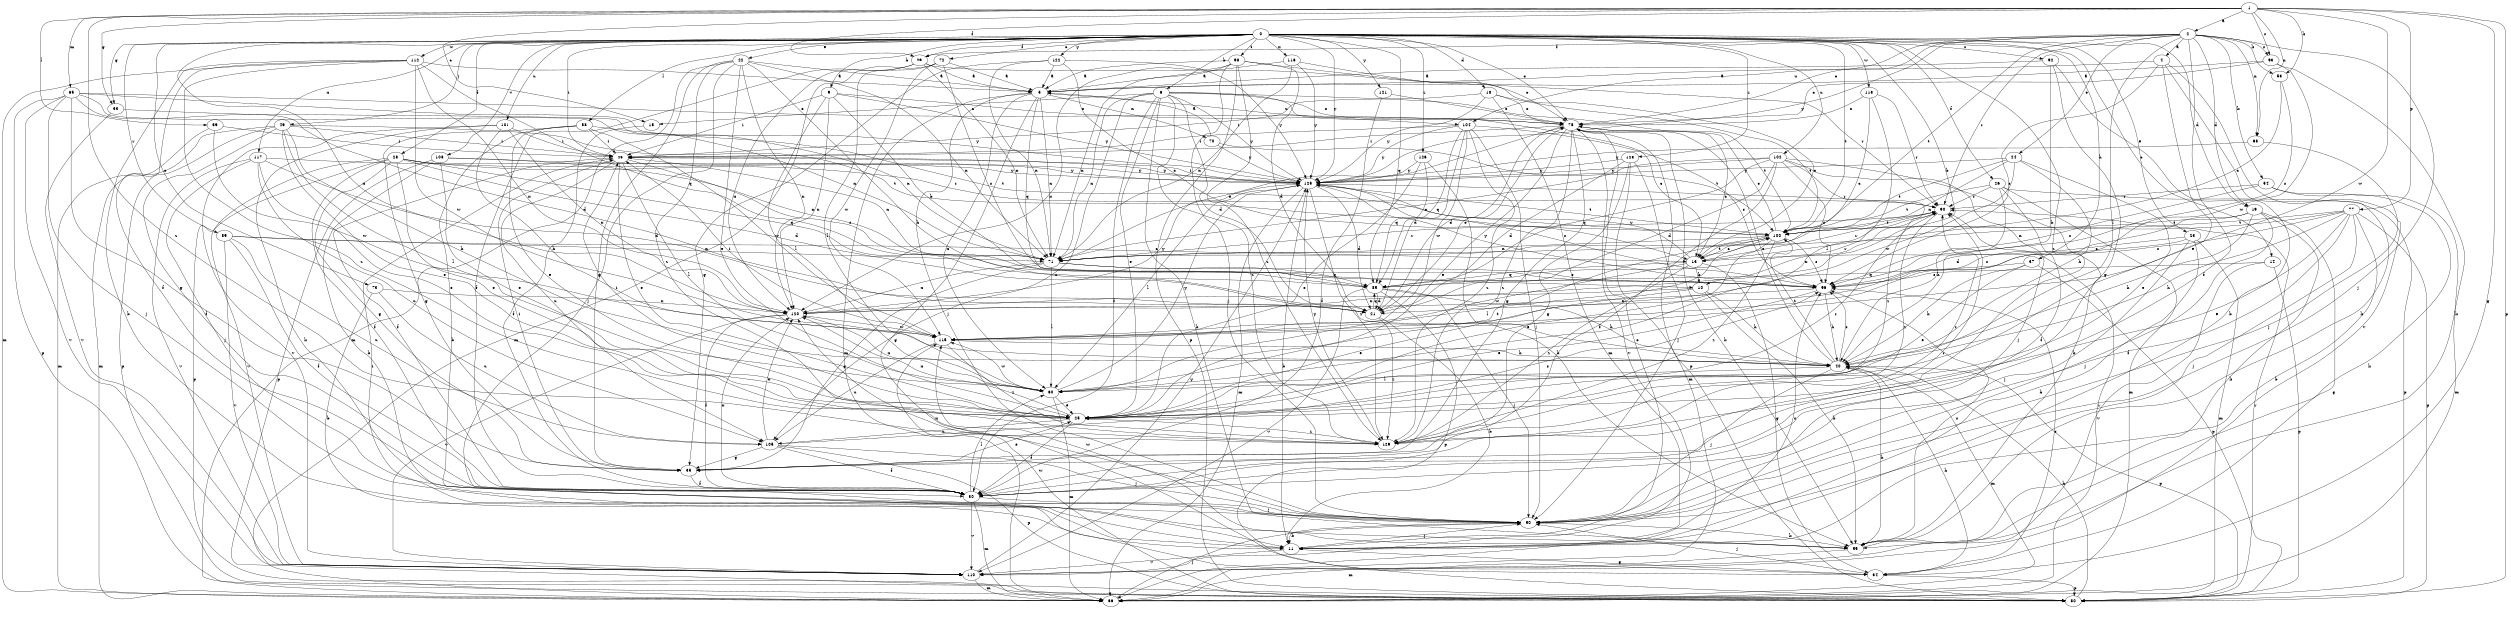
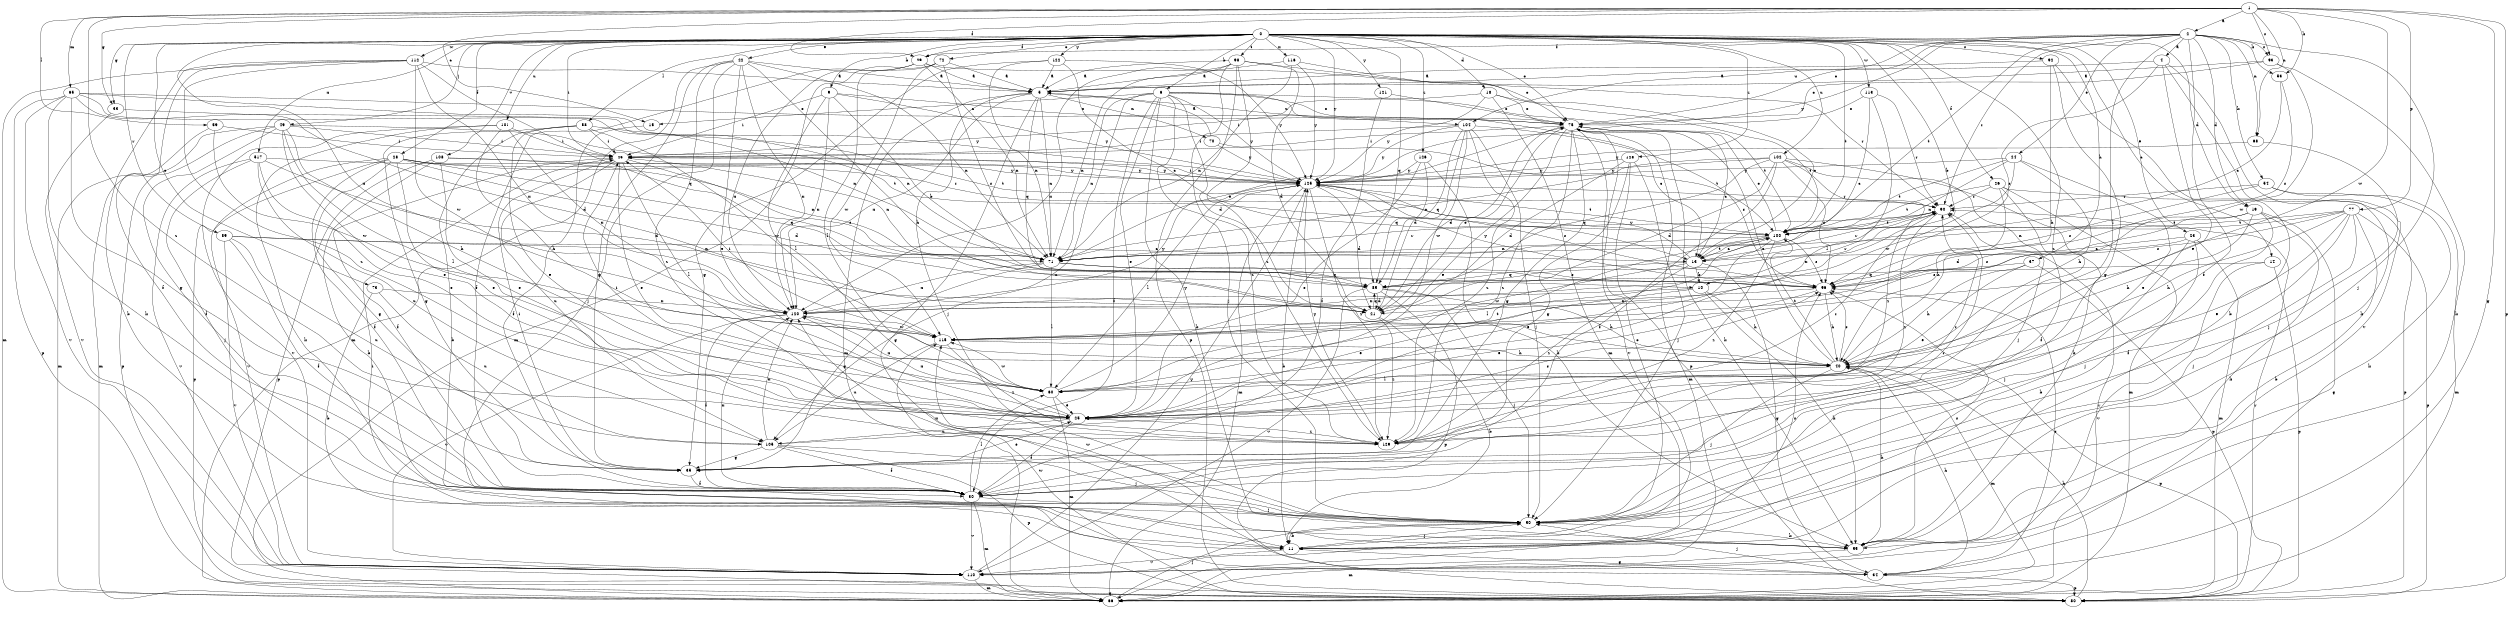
node "117": label "117" -> "517"
edge "5" -> "60": now "5" -> "120"
edge "65" -> "50": label "j" -> "k"
